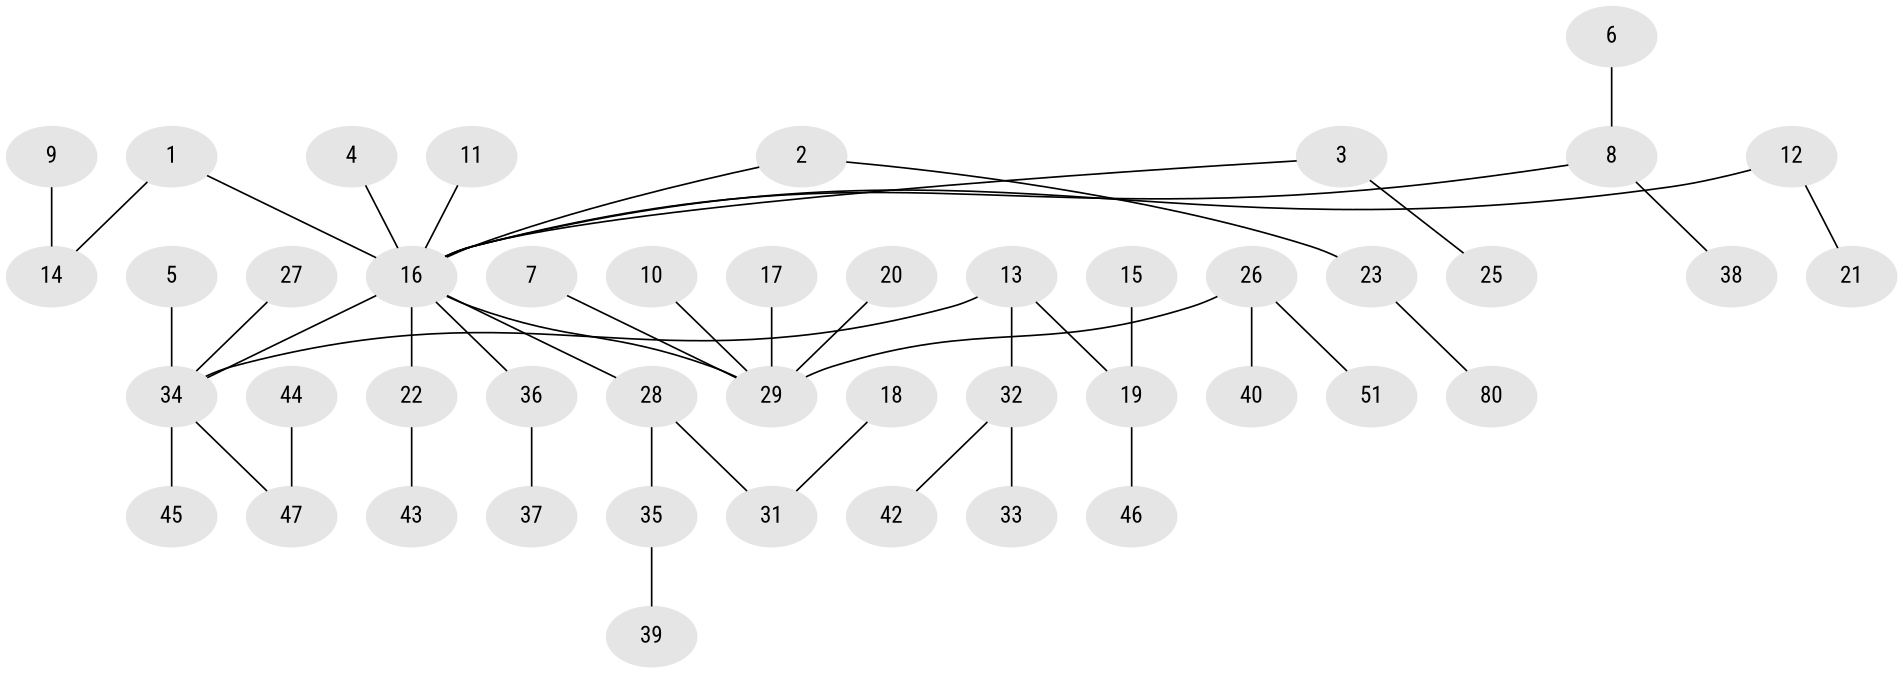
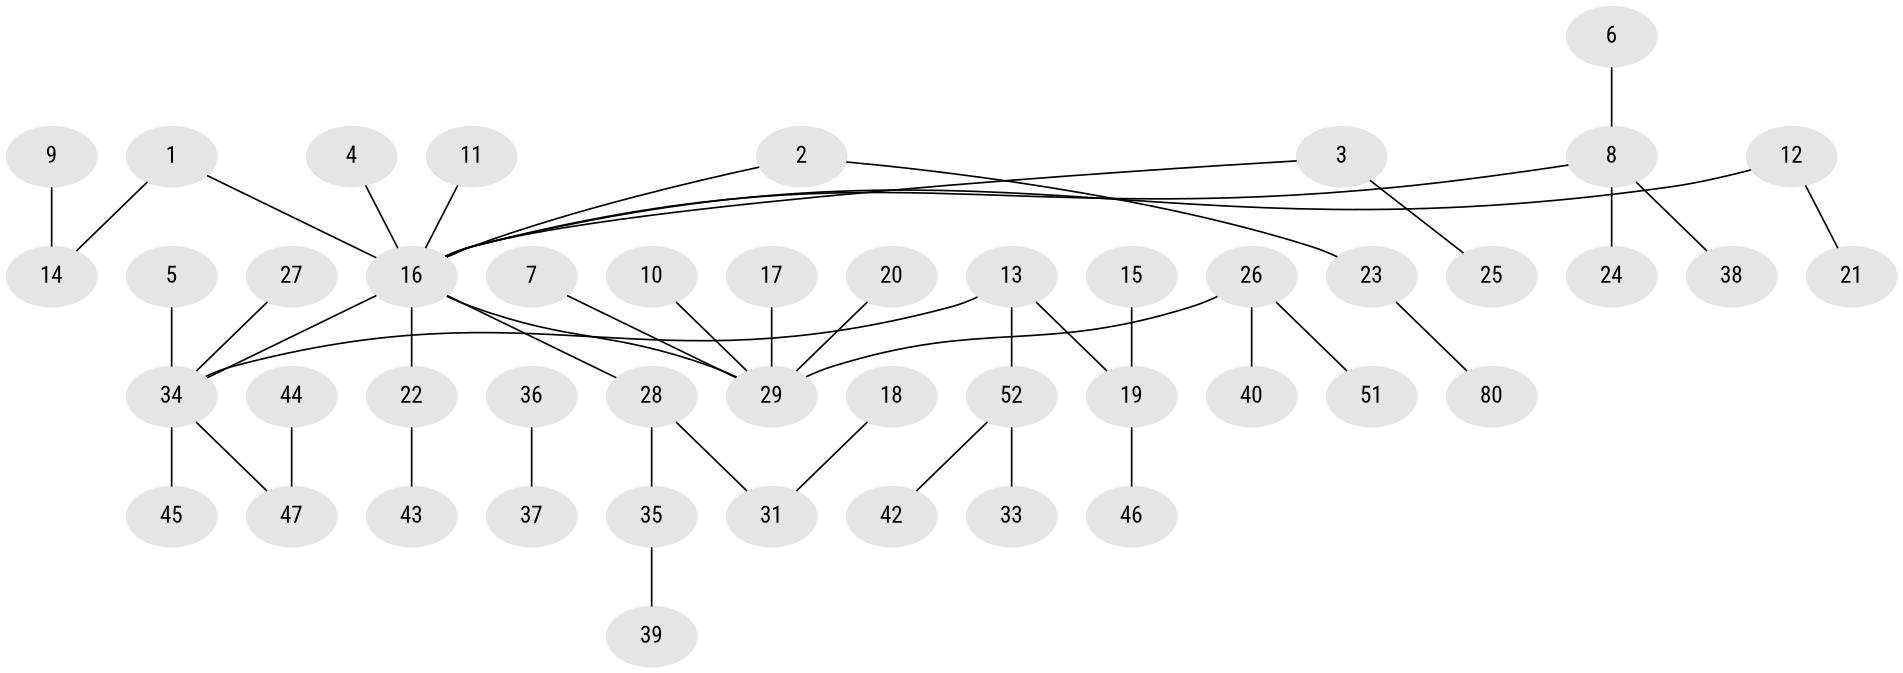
node "24": added
edge "16" -- "36": removed
node "32": label "32" -> "52"
